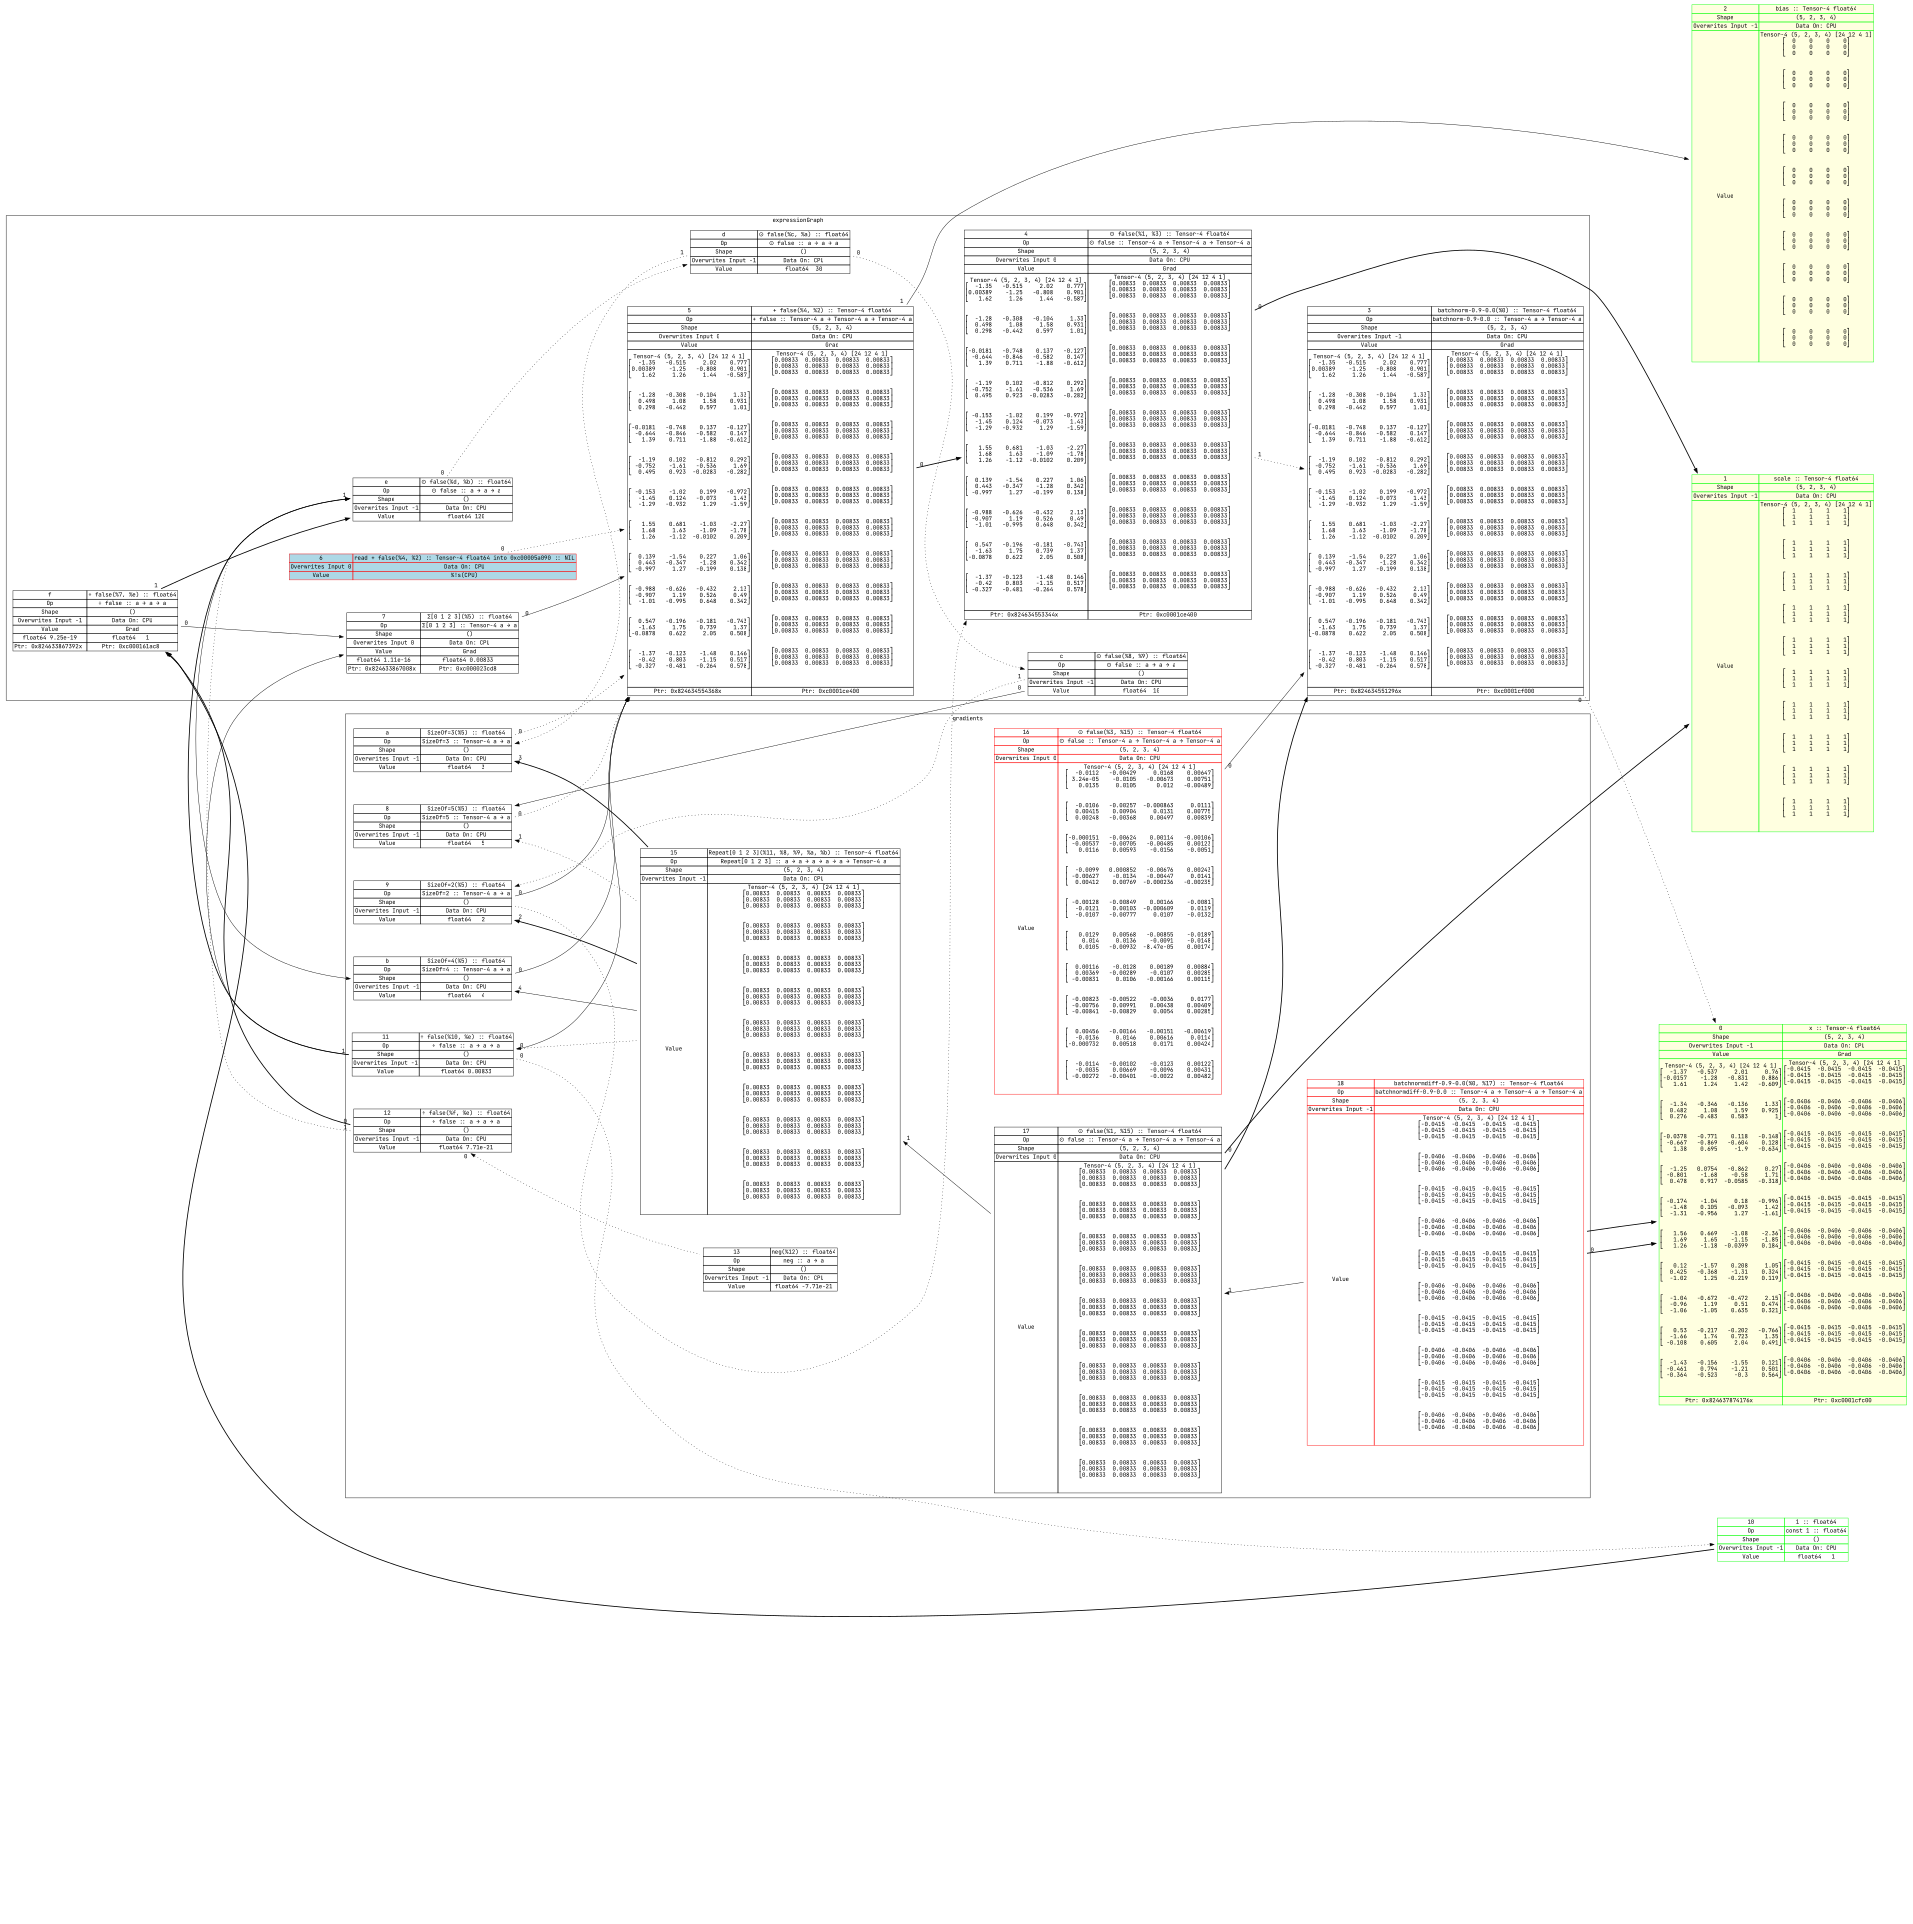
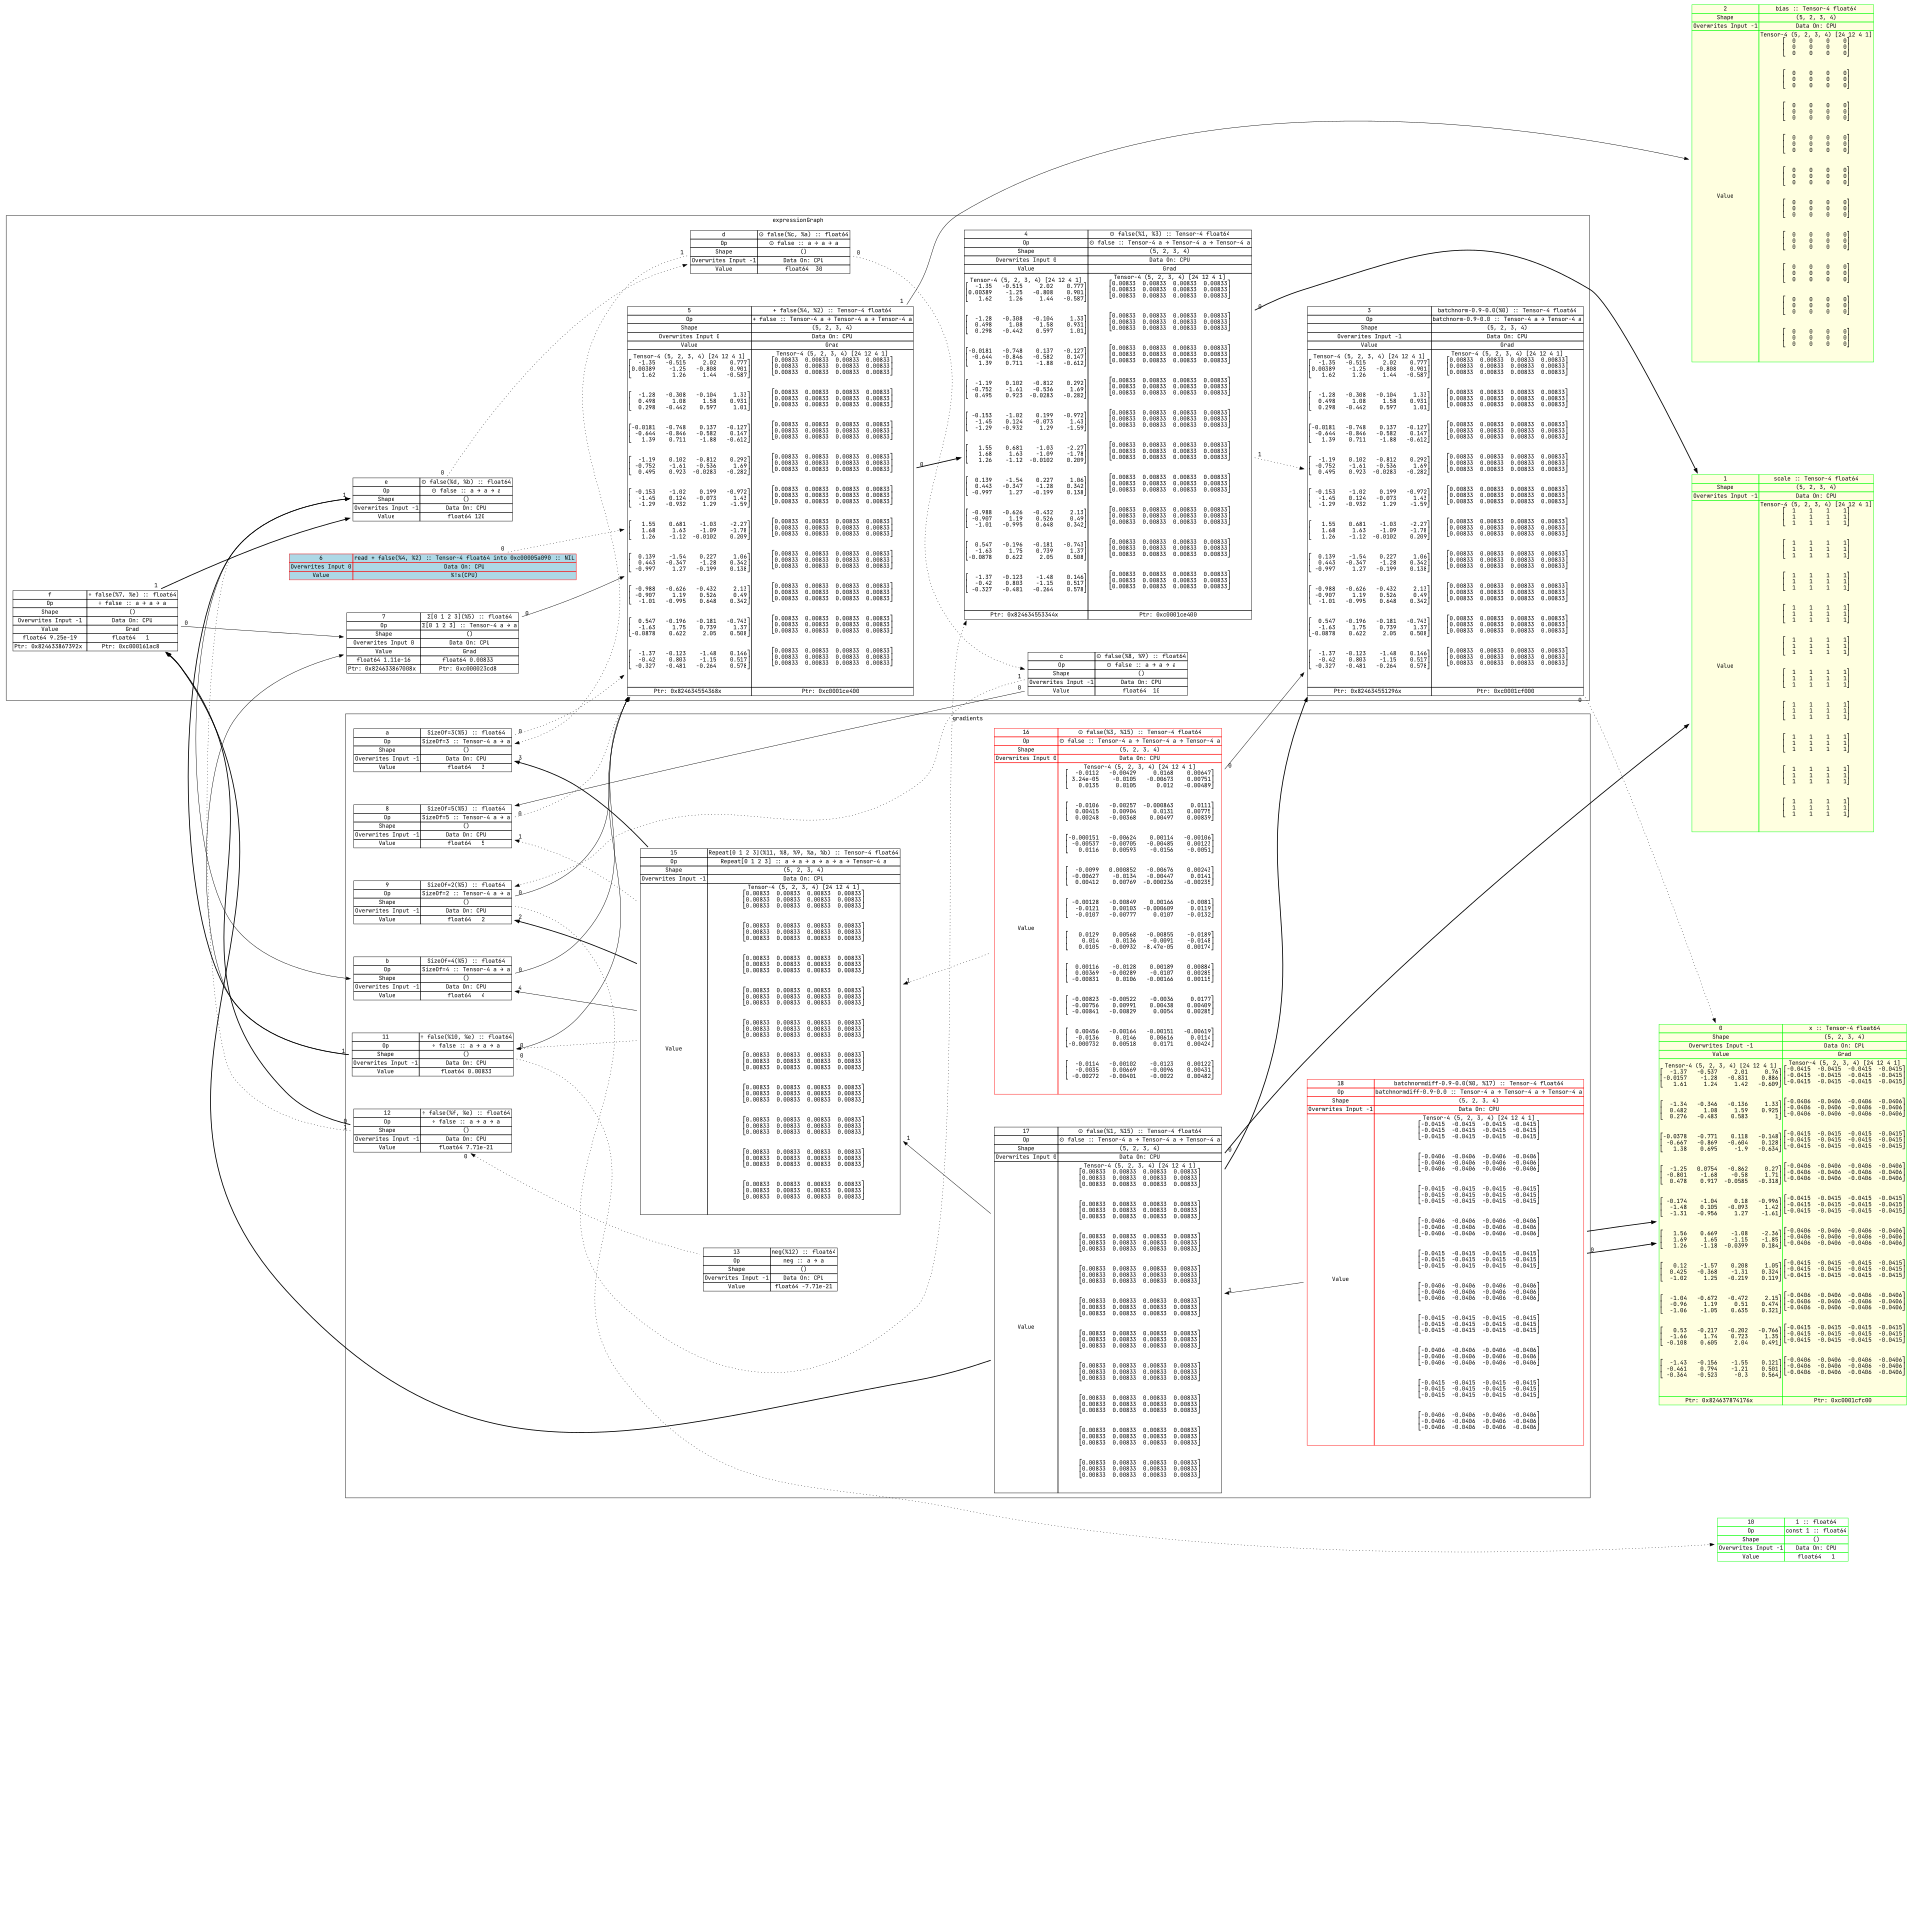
edge "16" -> "15": added
edge "10" -> "f": now "17" -> "f"
